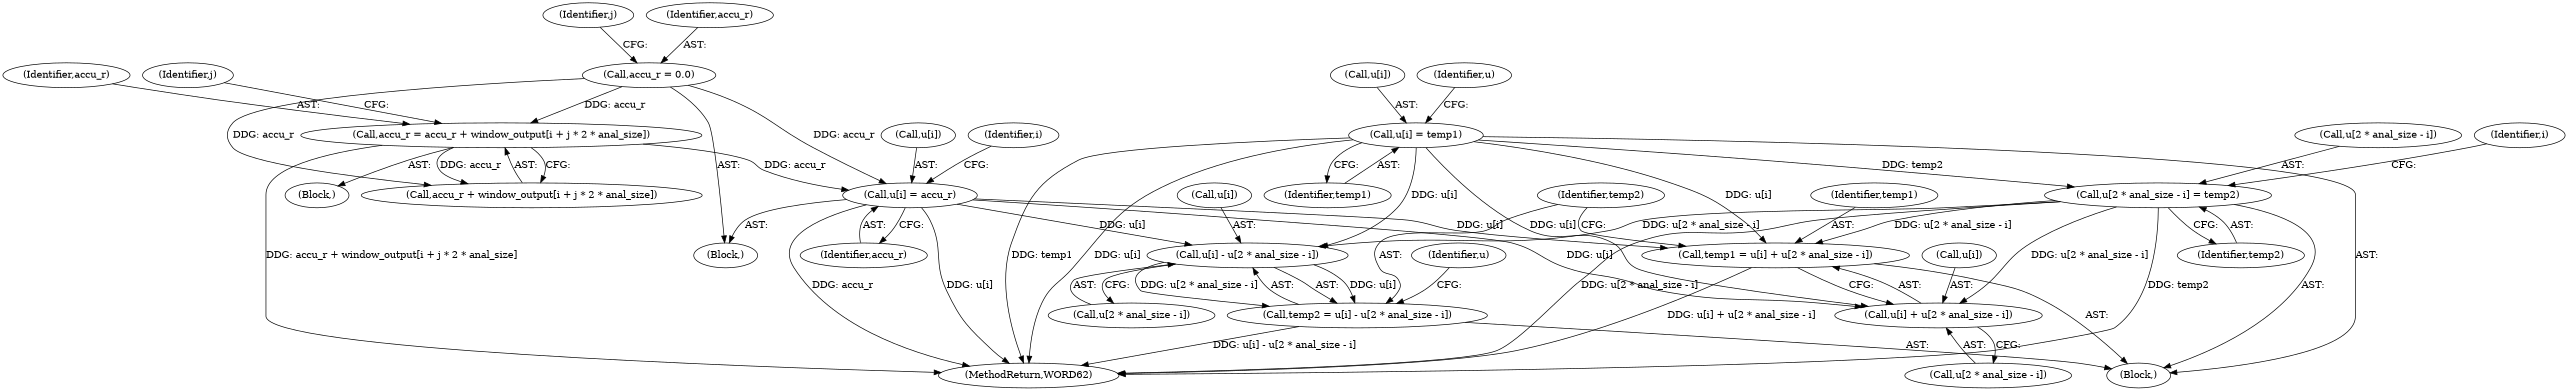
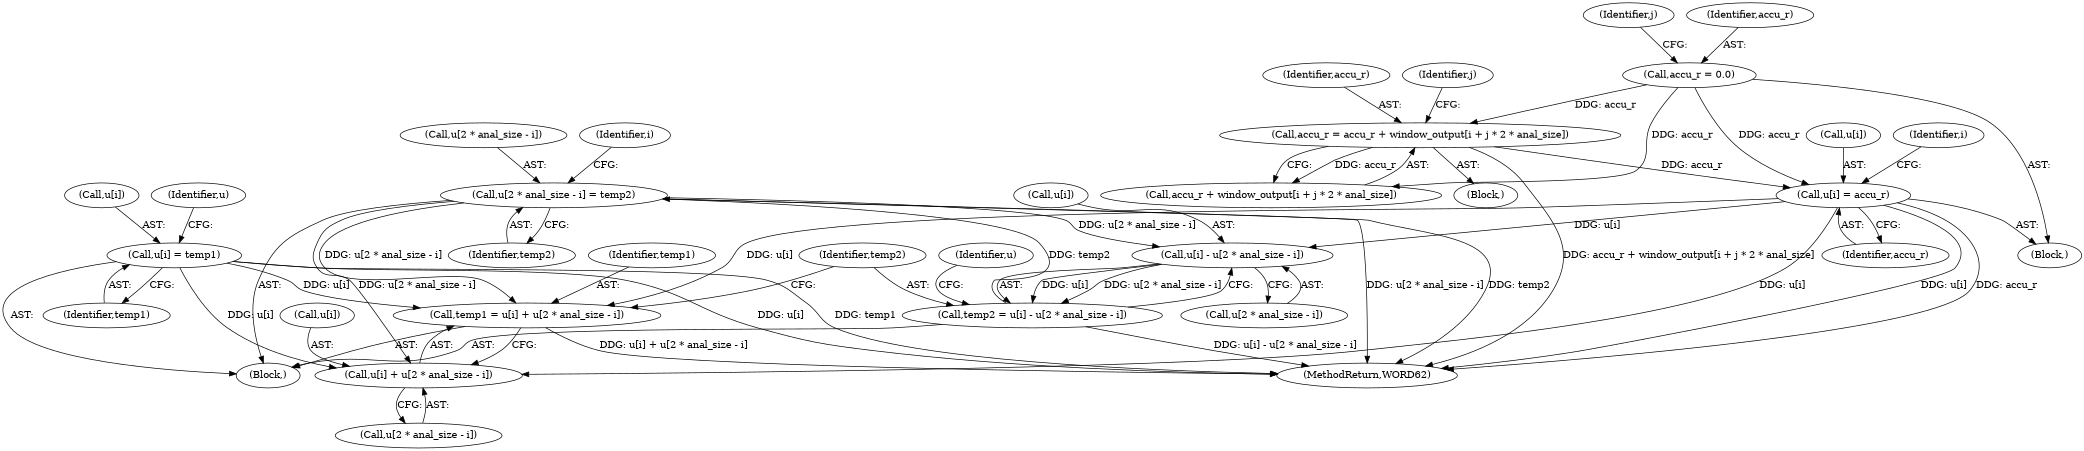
edge "(Call,u[i] = temp1)" -> "(Call,u[2 * anal_size - i] = temp2)": now "(Call,temp2 = u[i] - u[2 * anal_size - i])" -> "(Call,u[2 * anal_size - i] = temp2)"
edge "(Call,u[i] = temp1)" -> "(Call,u[i] - u[2 * anal_size - i])": removed, label "DDG: u[i]"
edge "(Call,temp2 = u[i] - u[2 * anal_size - i])" -> "(Call,u[i] - u[2 * anal_size - i])": label "AST: " -> "CFG: "
